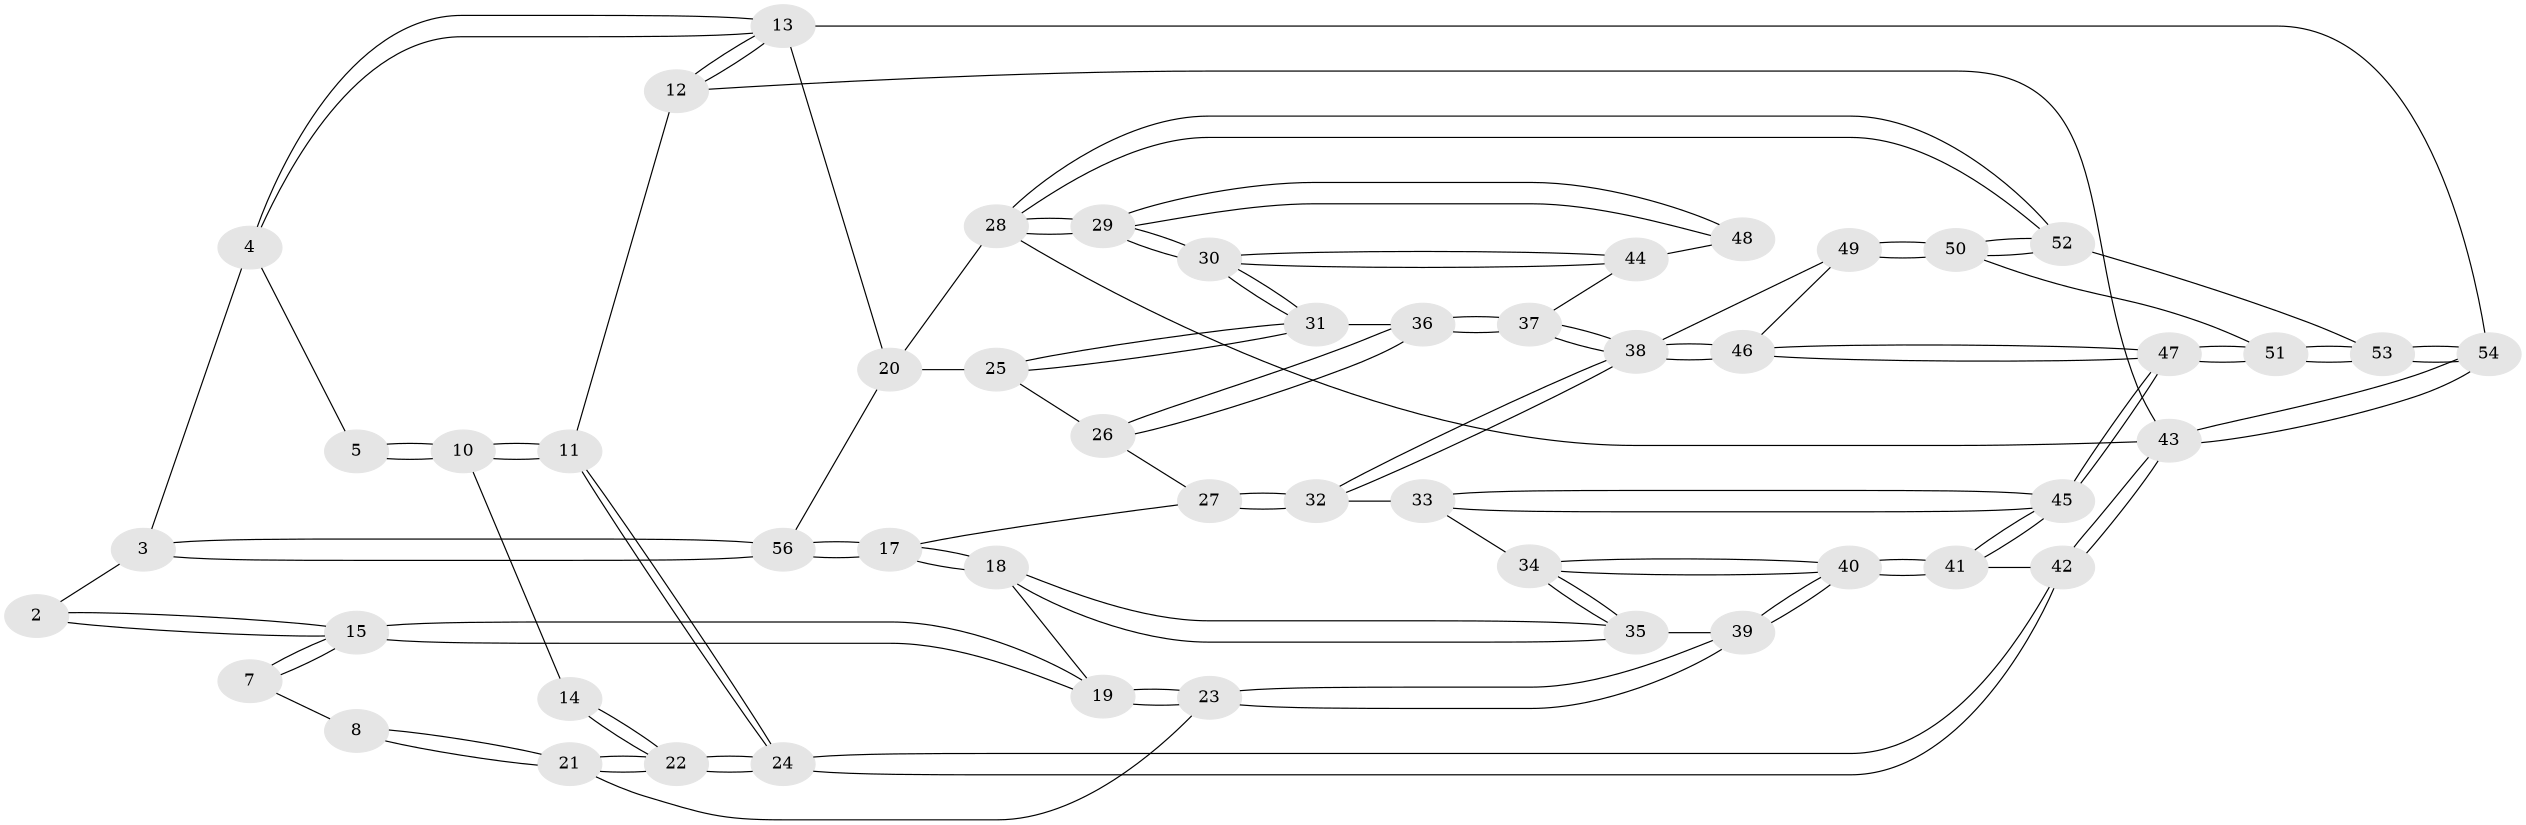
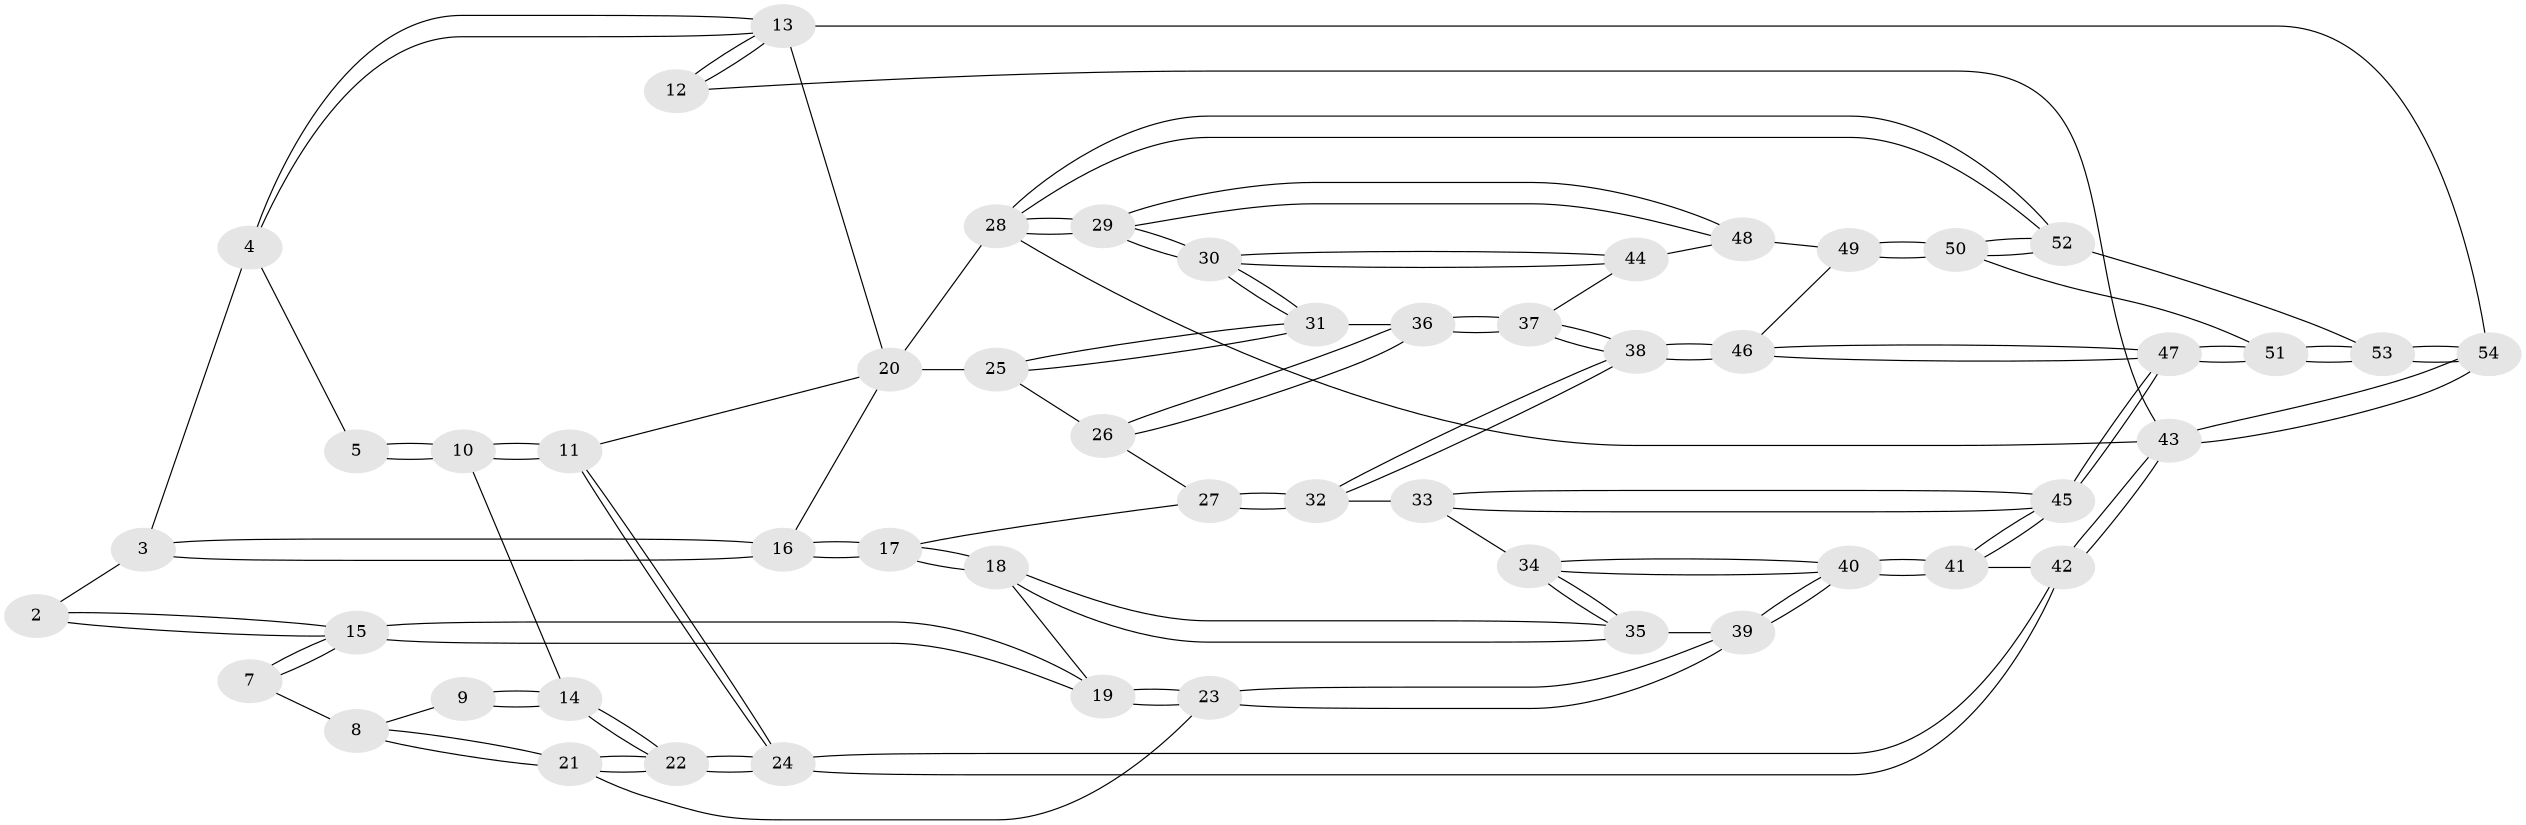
edge "12" -- "11": now "20" -- "11"
edge "49" -- "38": now "49" -- "48"
node "56": label "56" -> "16"
node "9": added
